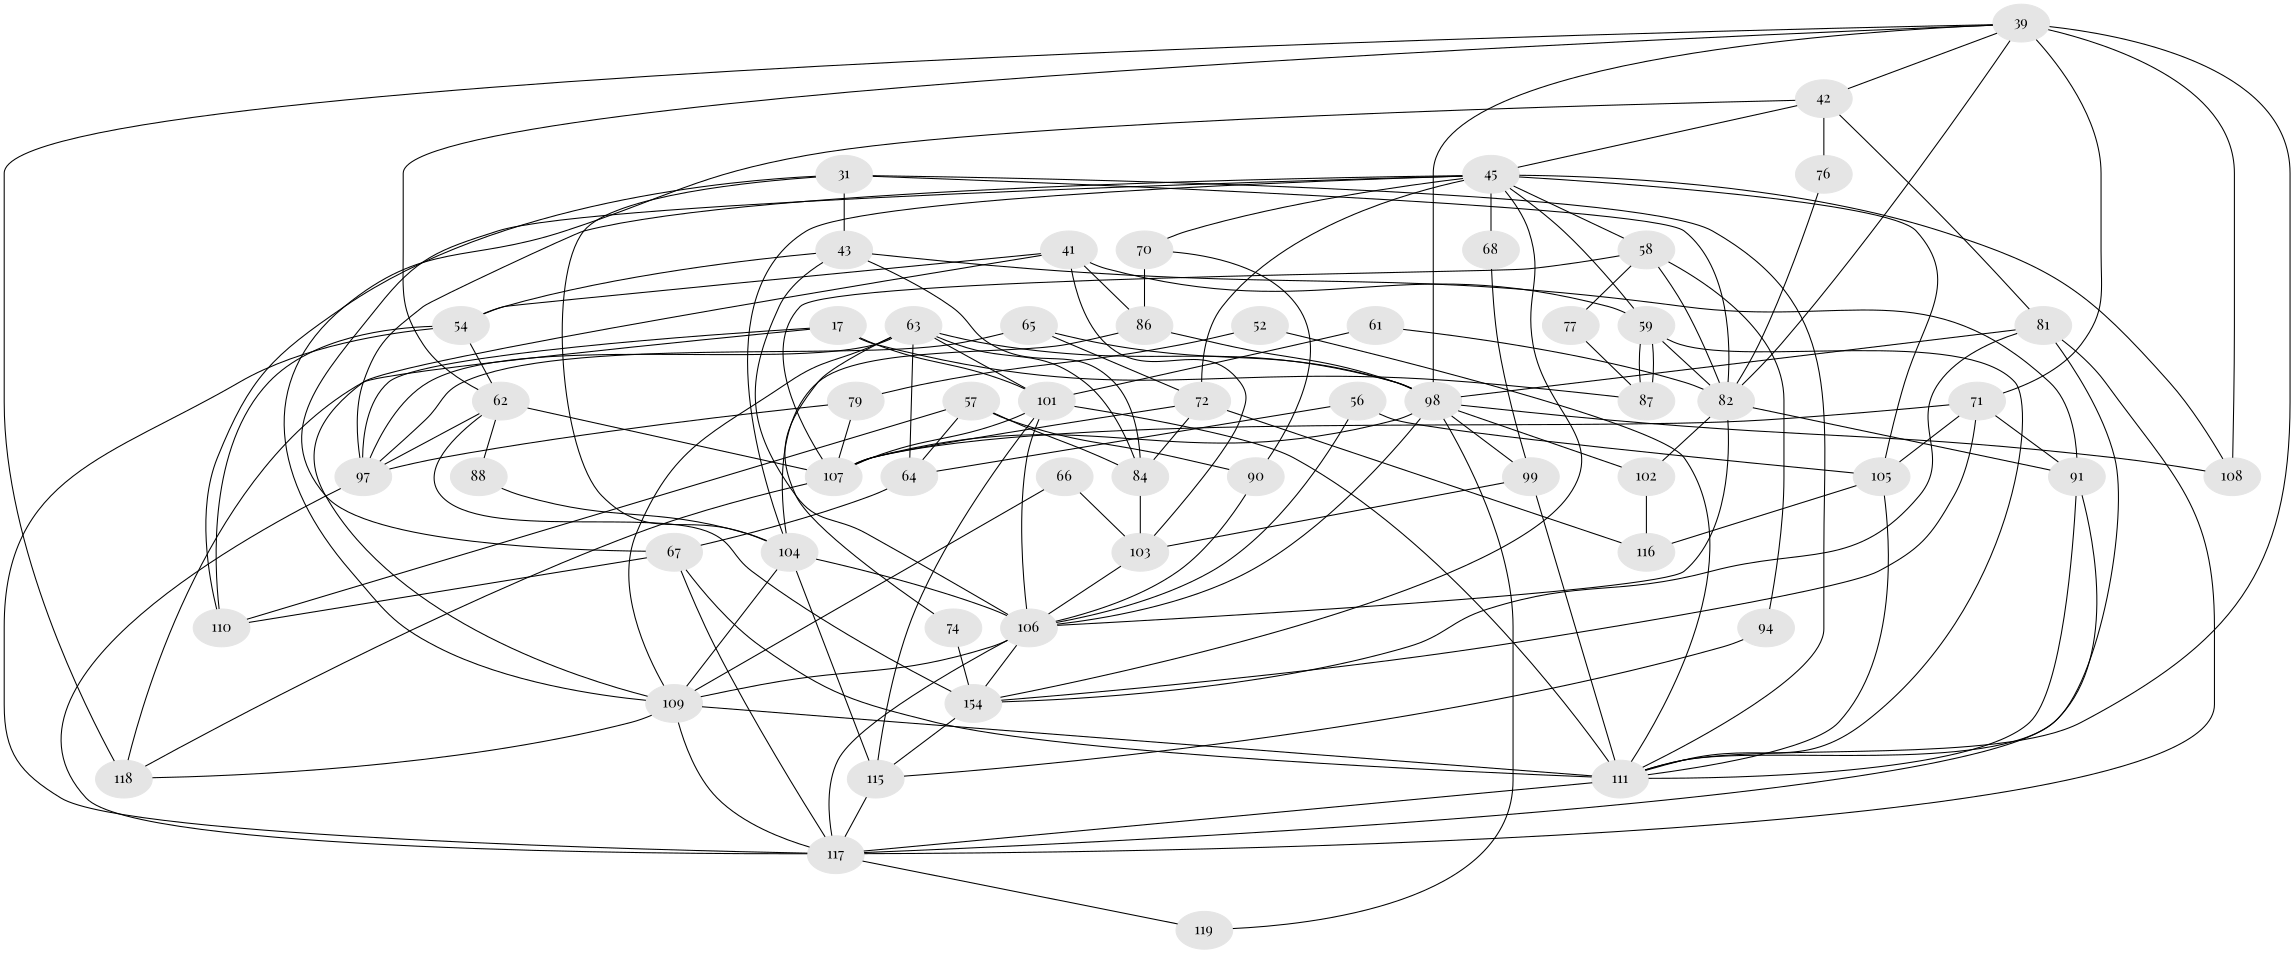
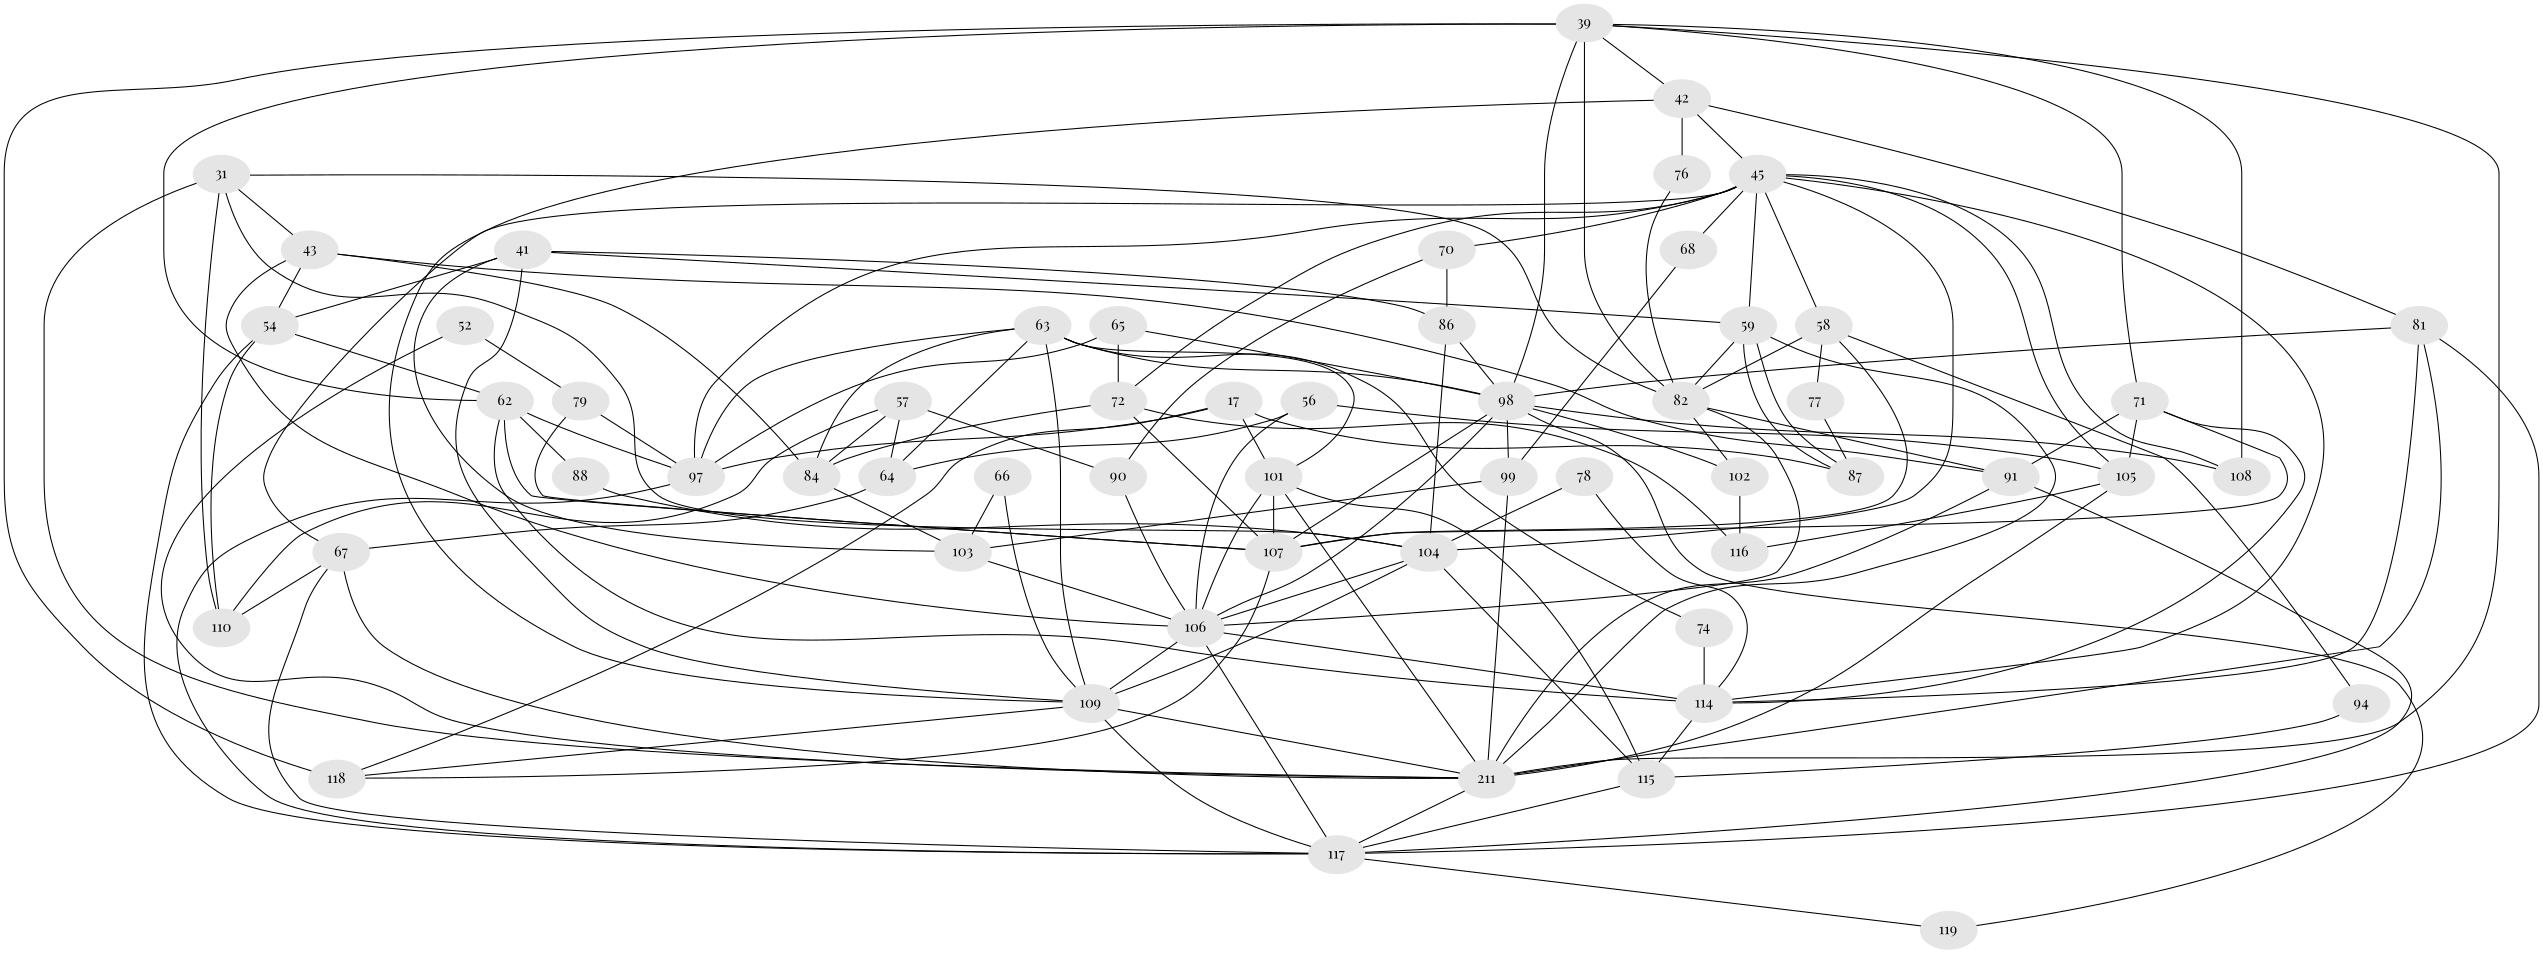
node "61": removed
node "78": added
node "154": label "154" -> "114"
node "111": label "111" -> "211"
